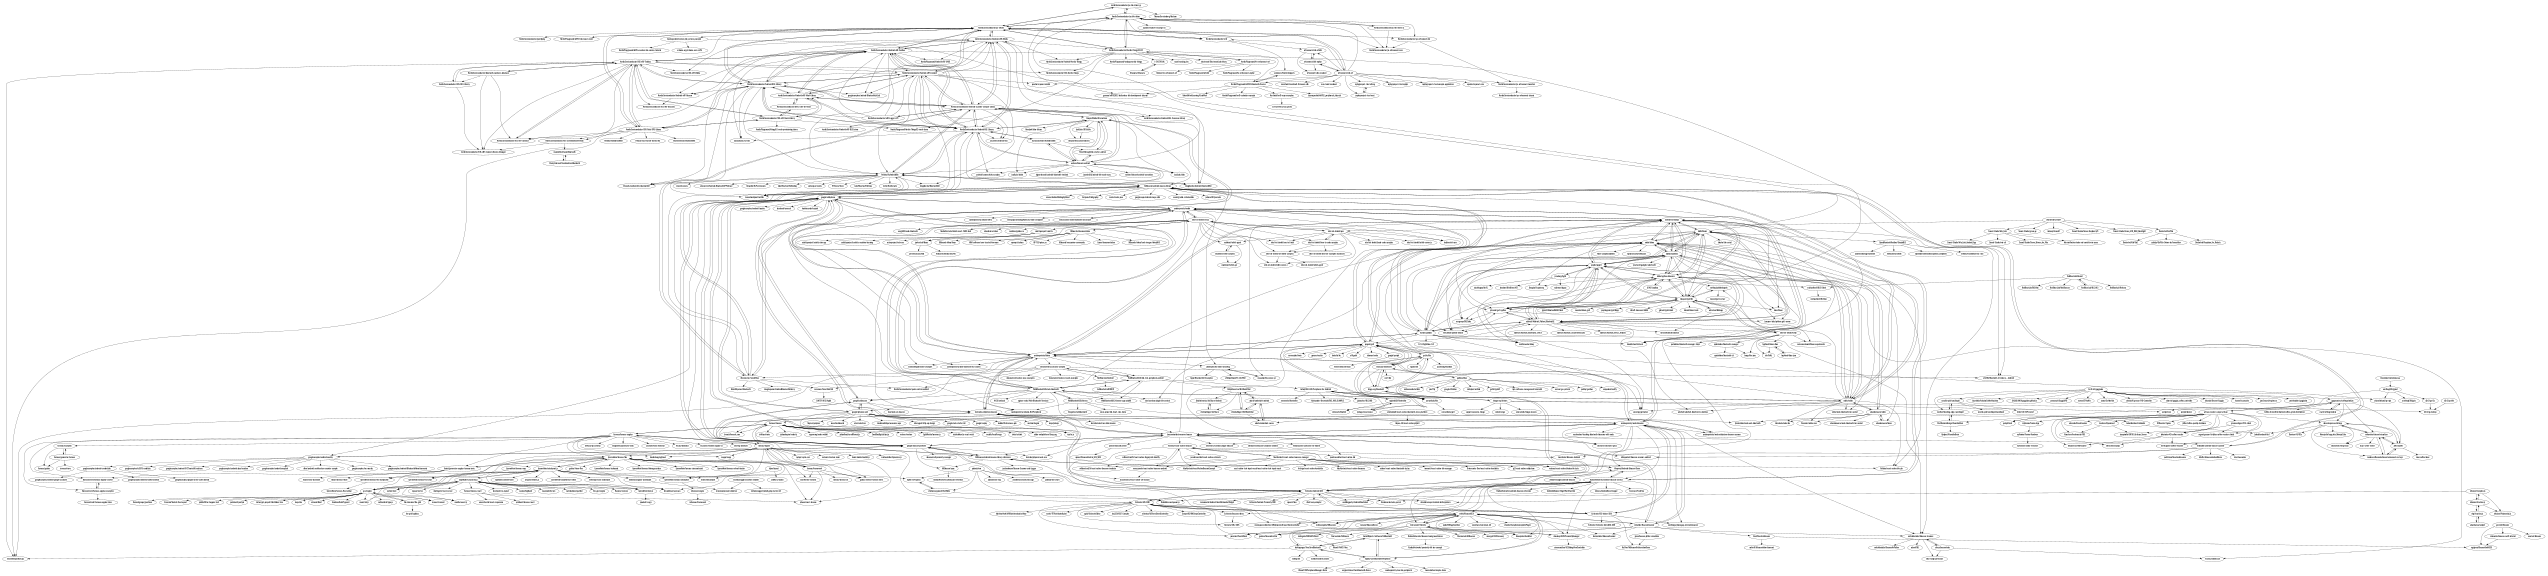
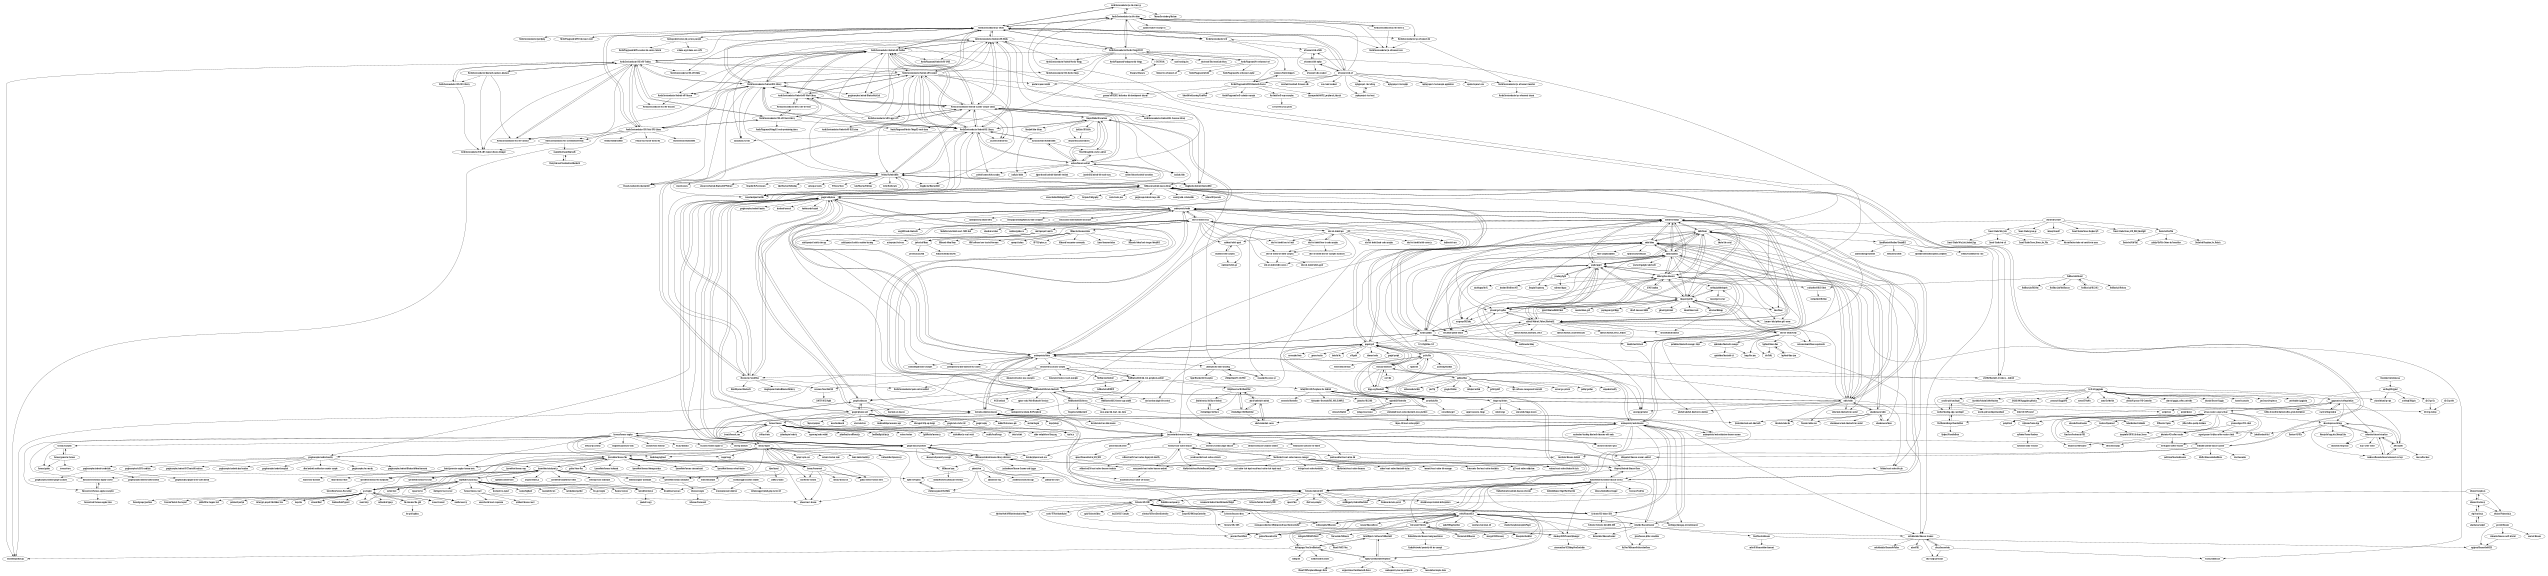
node "willowtreeapps/android-ibeacon": removed
